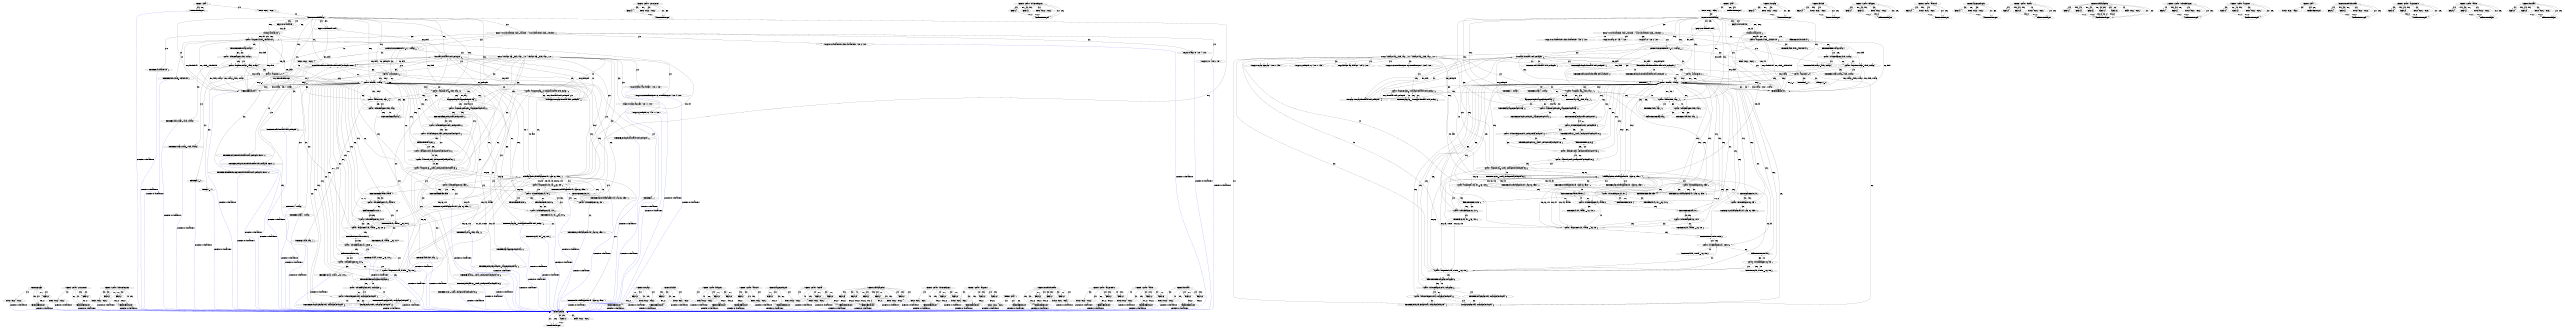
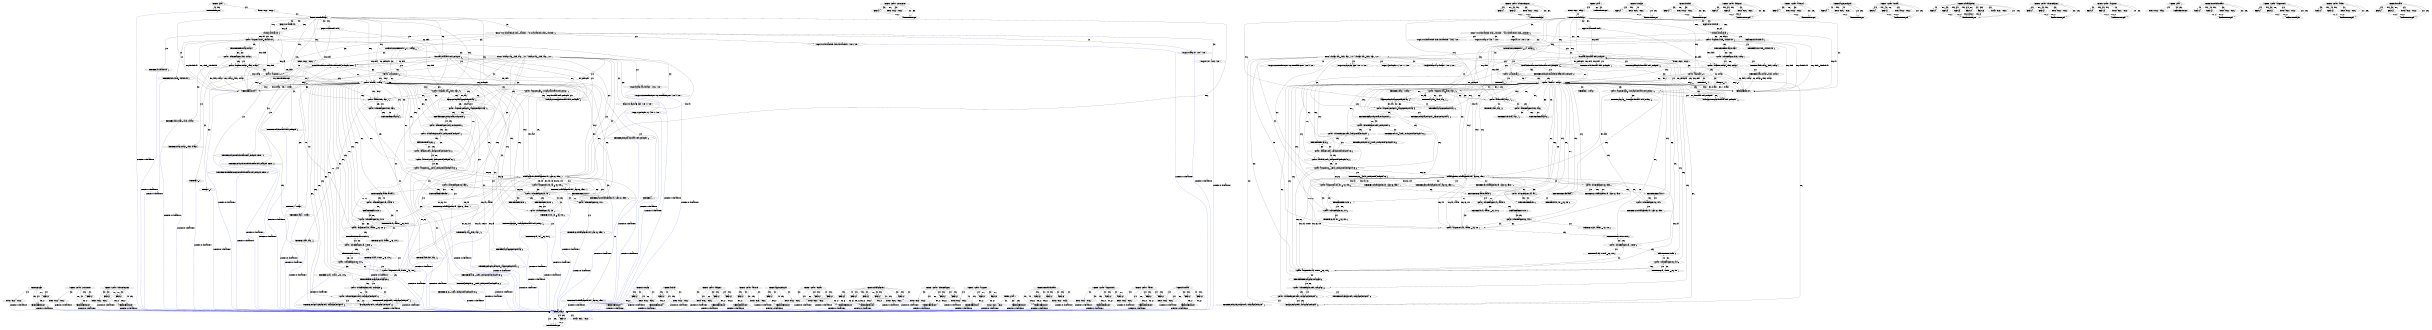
node "(IDENTIFIER,netbk,xen_netbk_idx_release(netbk, pending_idx))": removed
